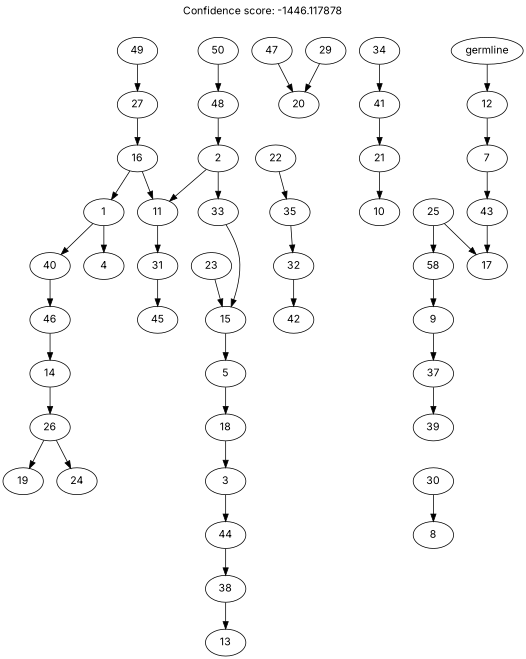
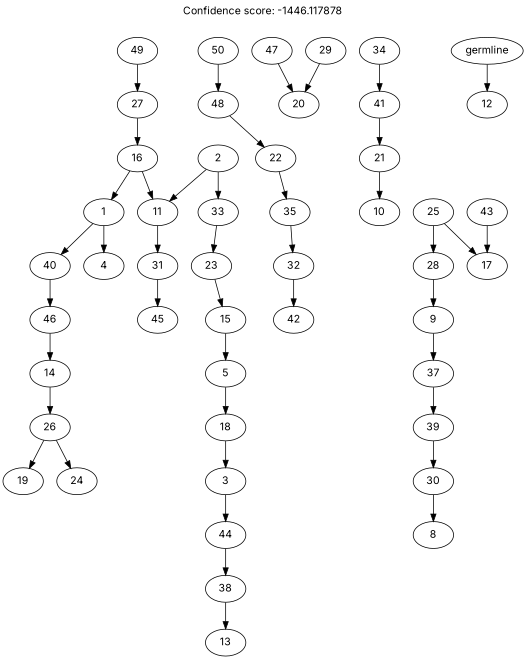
edge "48" -> "2": now "48" -> "22"
node "7": removed
edge "33" -> "15": now "33" -> "23"
node "58": label "58" -> "28"
edge "39" -> "30": added
